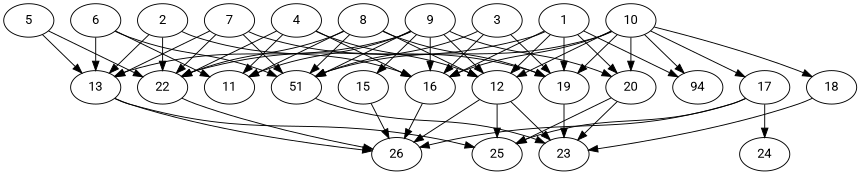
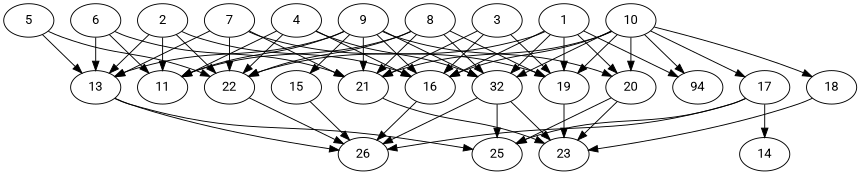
edge "2" -> "11": added
node "51": label "51" -> "21"
node "12": label "12" -> "32"
node "24": label "24" -> "14"
